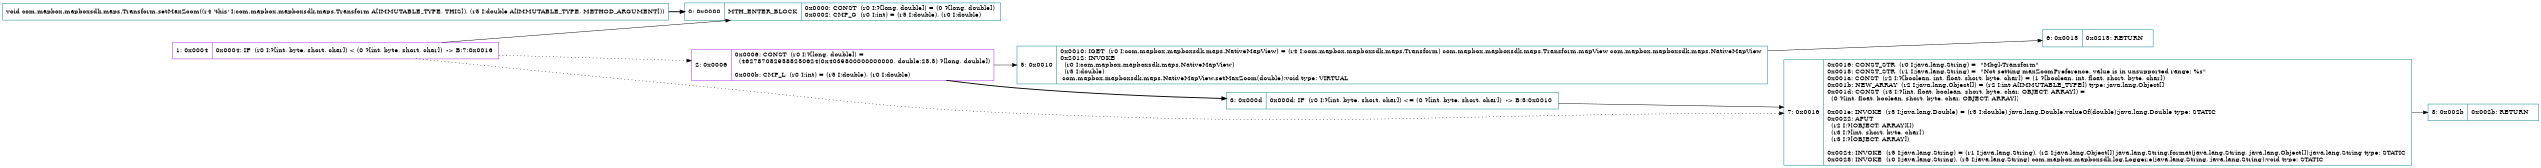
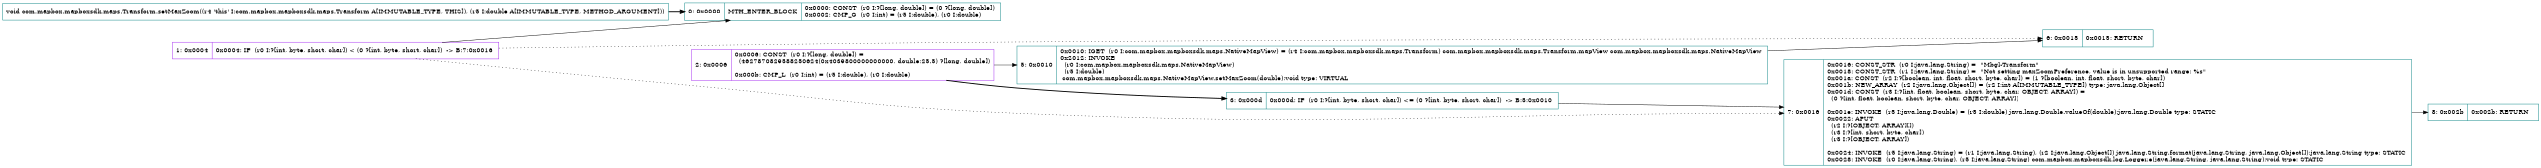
node "6: 0x0015": text "0x0215: RETURN" -> "0x0015: RETURN"
edge "1: 0x0004" -> "2: 0x0006": now "1: 0x0004" -> "6: 0x0015"
